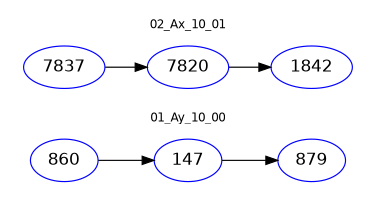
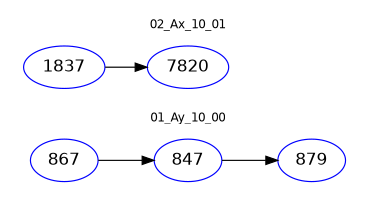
node "7837": label "7837" -> "1837"
node "1842": removed
node "860": label "860" -> "867"
node "147": label "147" -> "847"
